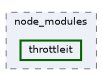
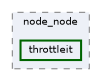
cluster "node_modules": label "node_modules" -> "node_node"
